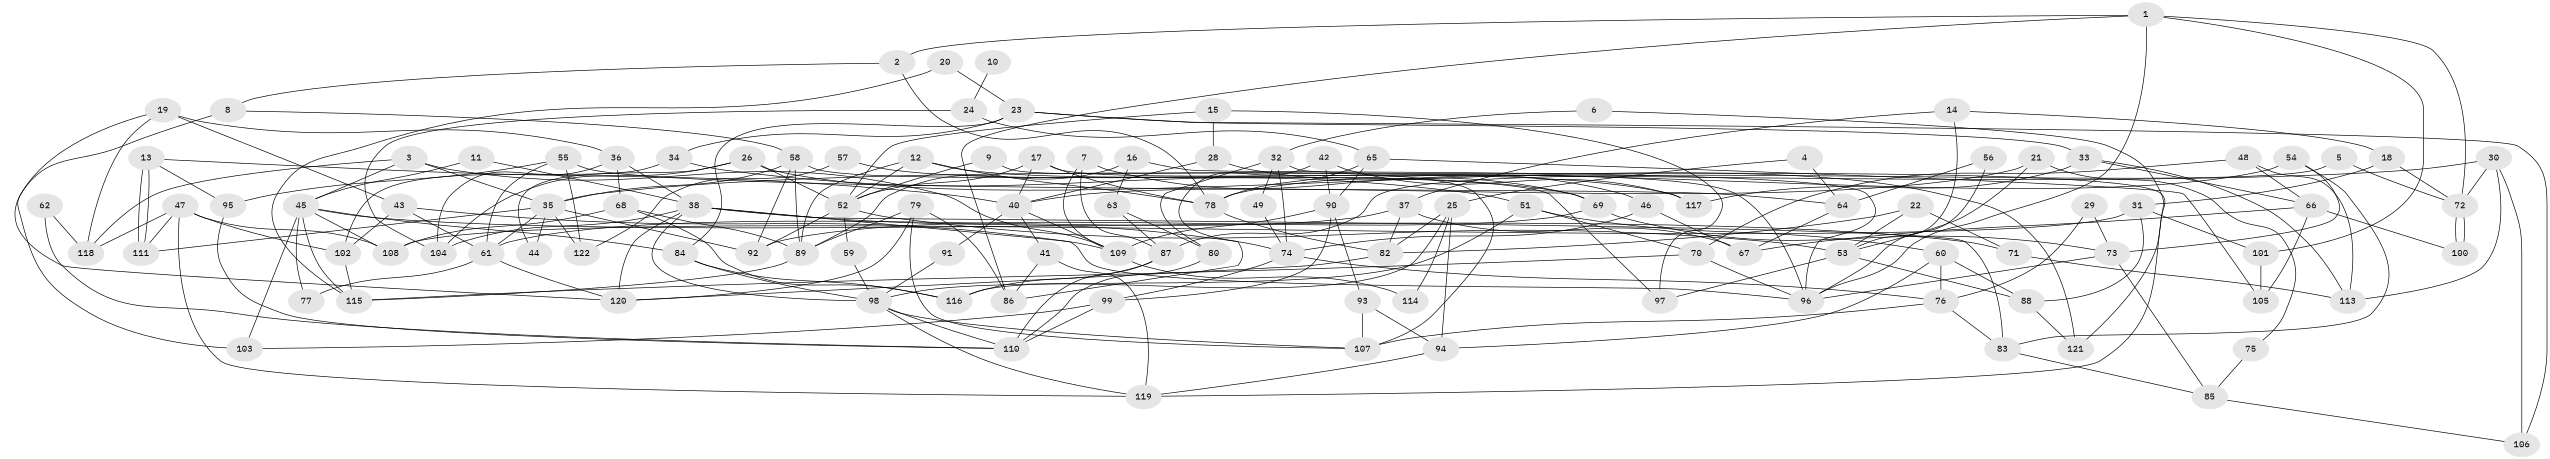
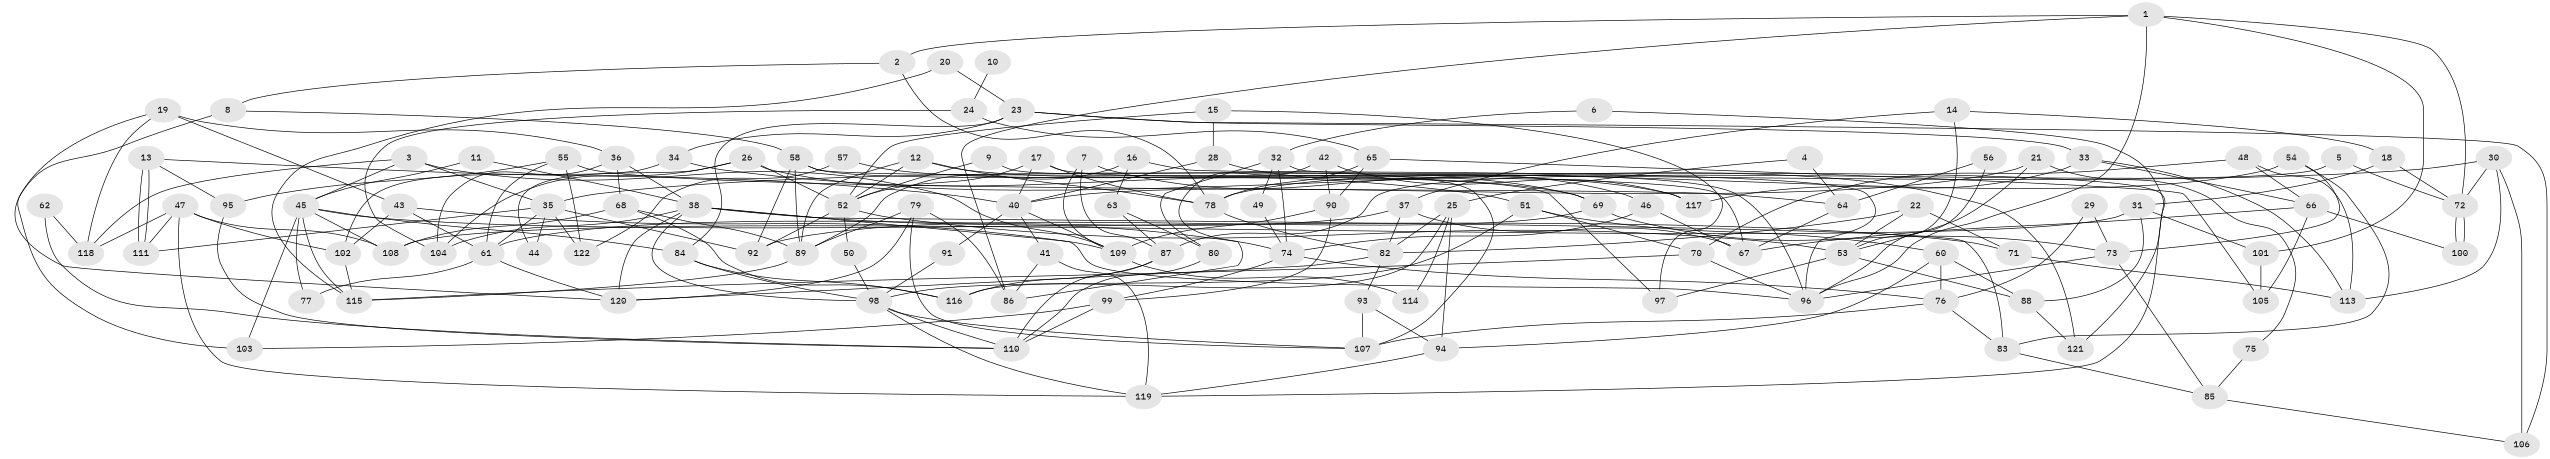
edge "58" -- "35": now "58" -- "67"
node "59": label "59" -> "50"
edge "90" -- "93": now "82" -- "93"
